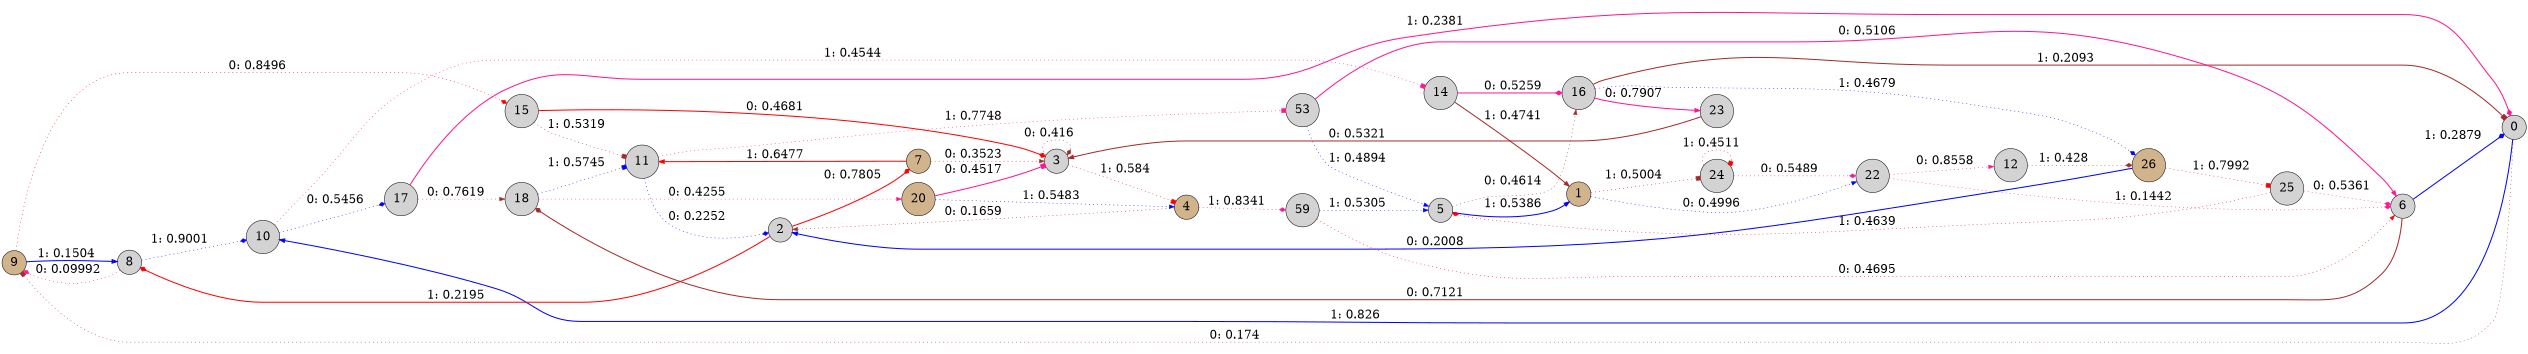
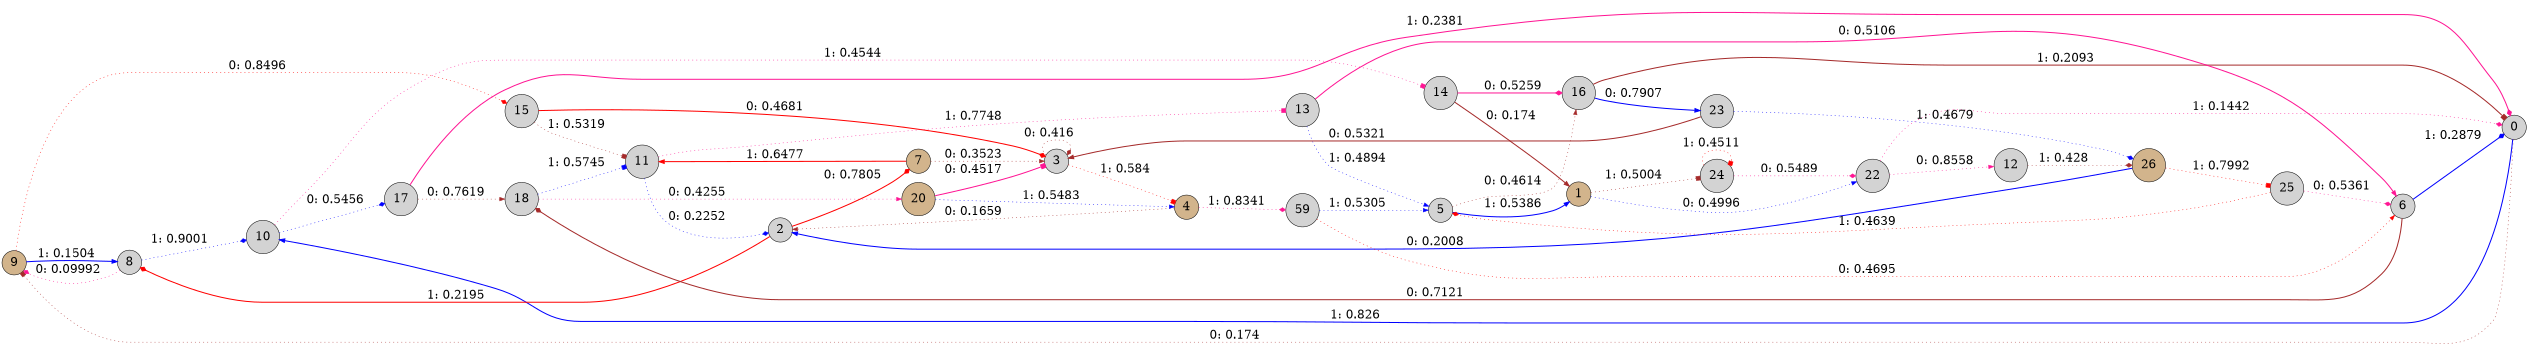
edge "16" -> "26": now "23" -> "26"
edge "16" -> "23": color deeppink -> blue
node "53": label "53" -> "13"
edge "14" -> "1": label "1: 0.4741   " -> "0: 0.174    "
edge "22" -> "6": now "22" -> "0"
